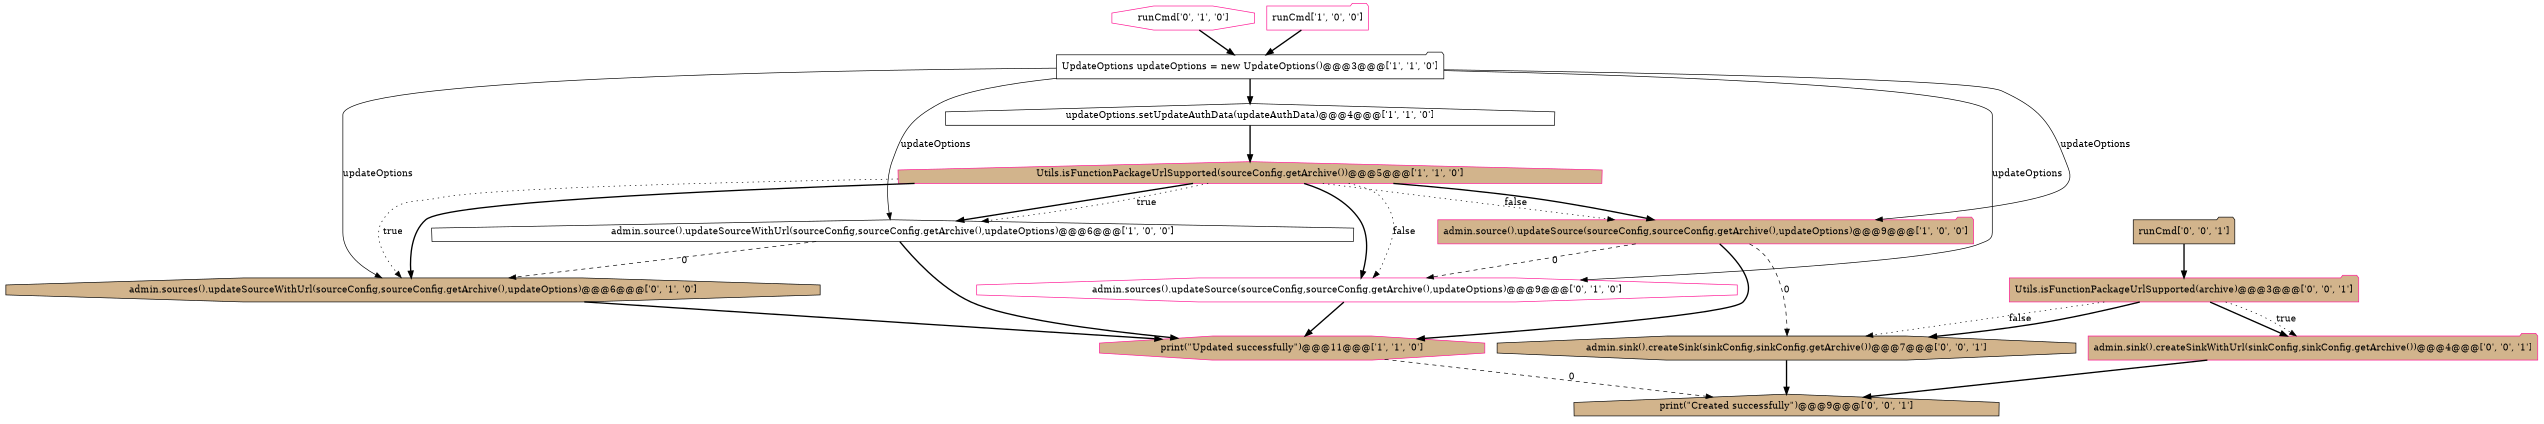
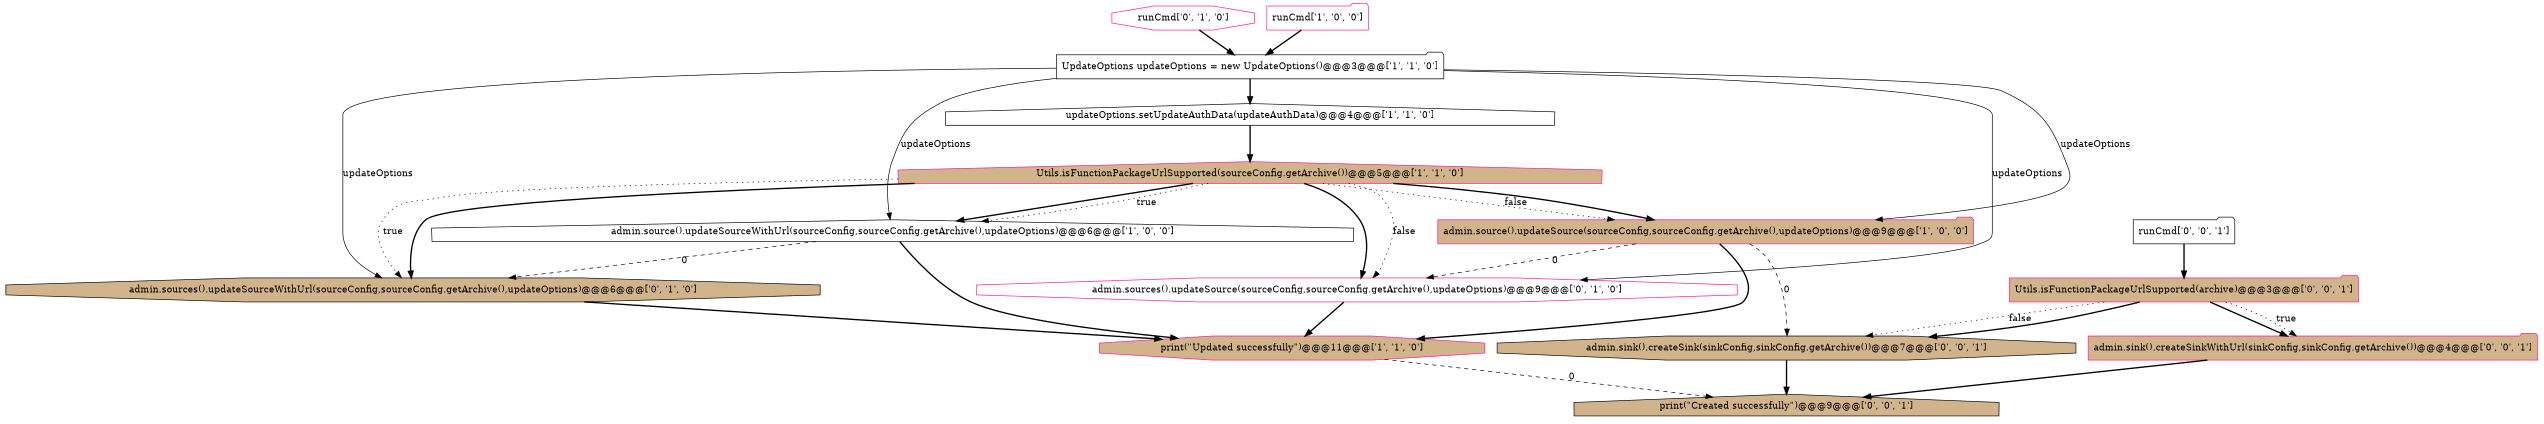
node "runCmd['0', '0', '1']": fillcolor tan -> white
